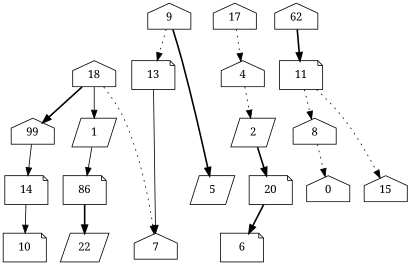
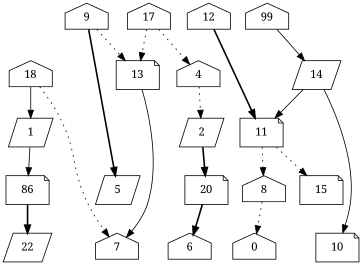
node "62": label "62" -> "12"
edge "17" -> "13": added
edge "14" -> "11": added
edge "18" -> "99": removed
node "14": shape note -> parallelogram
node "15": shape house -> note
node "6": shape note -> house
